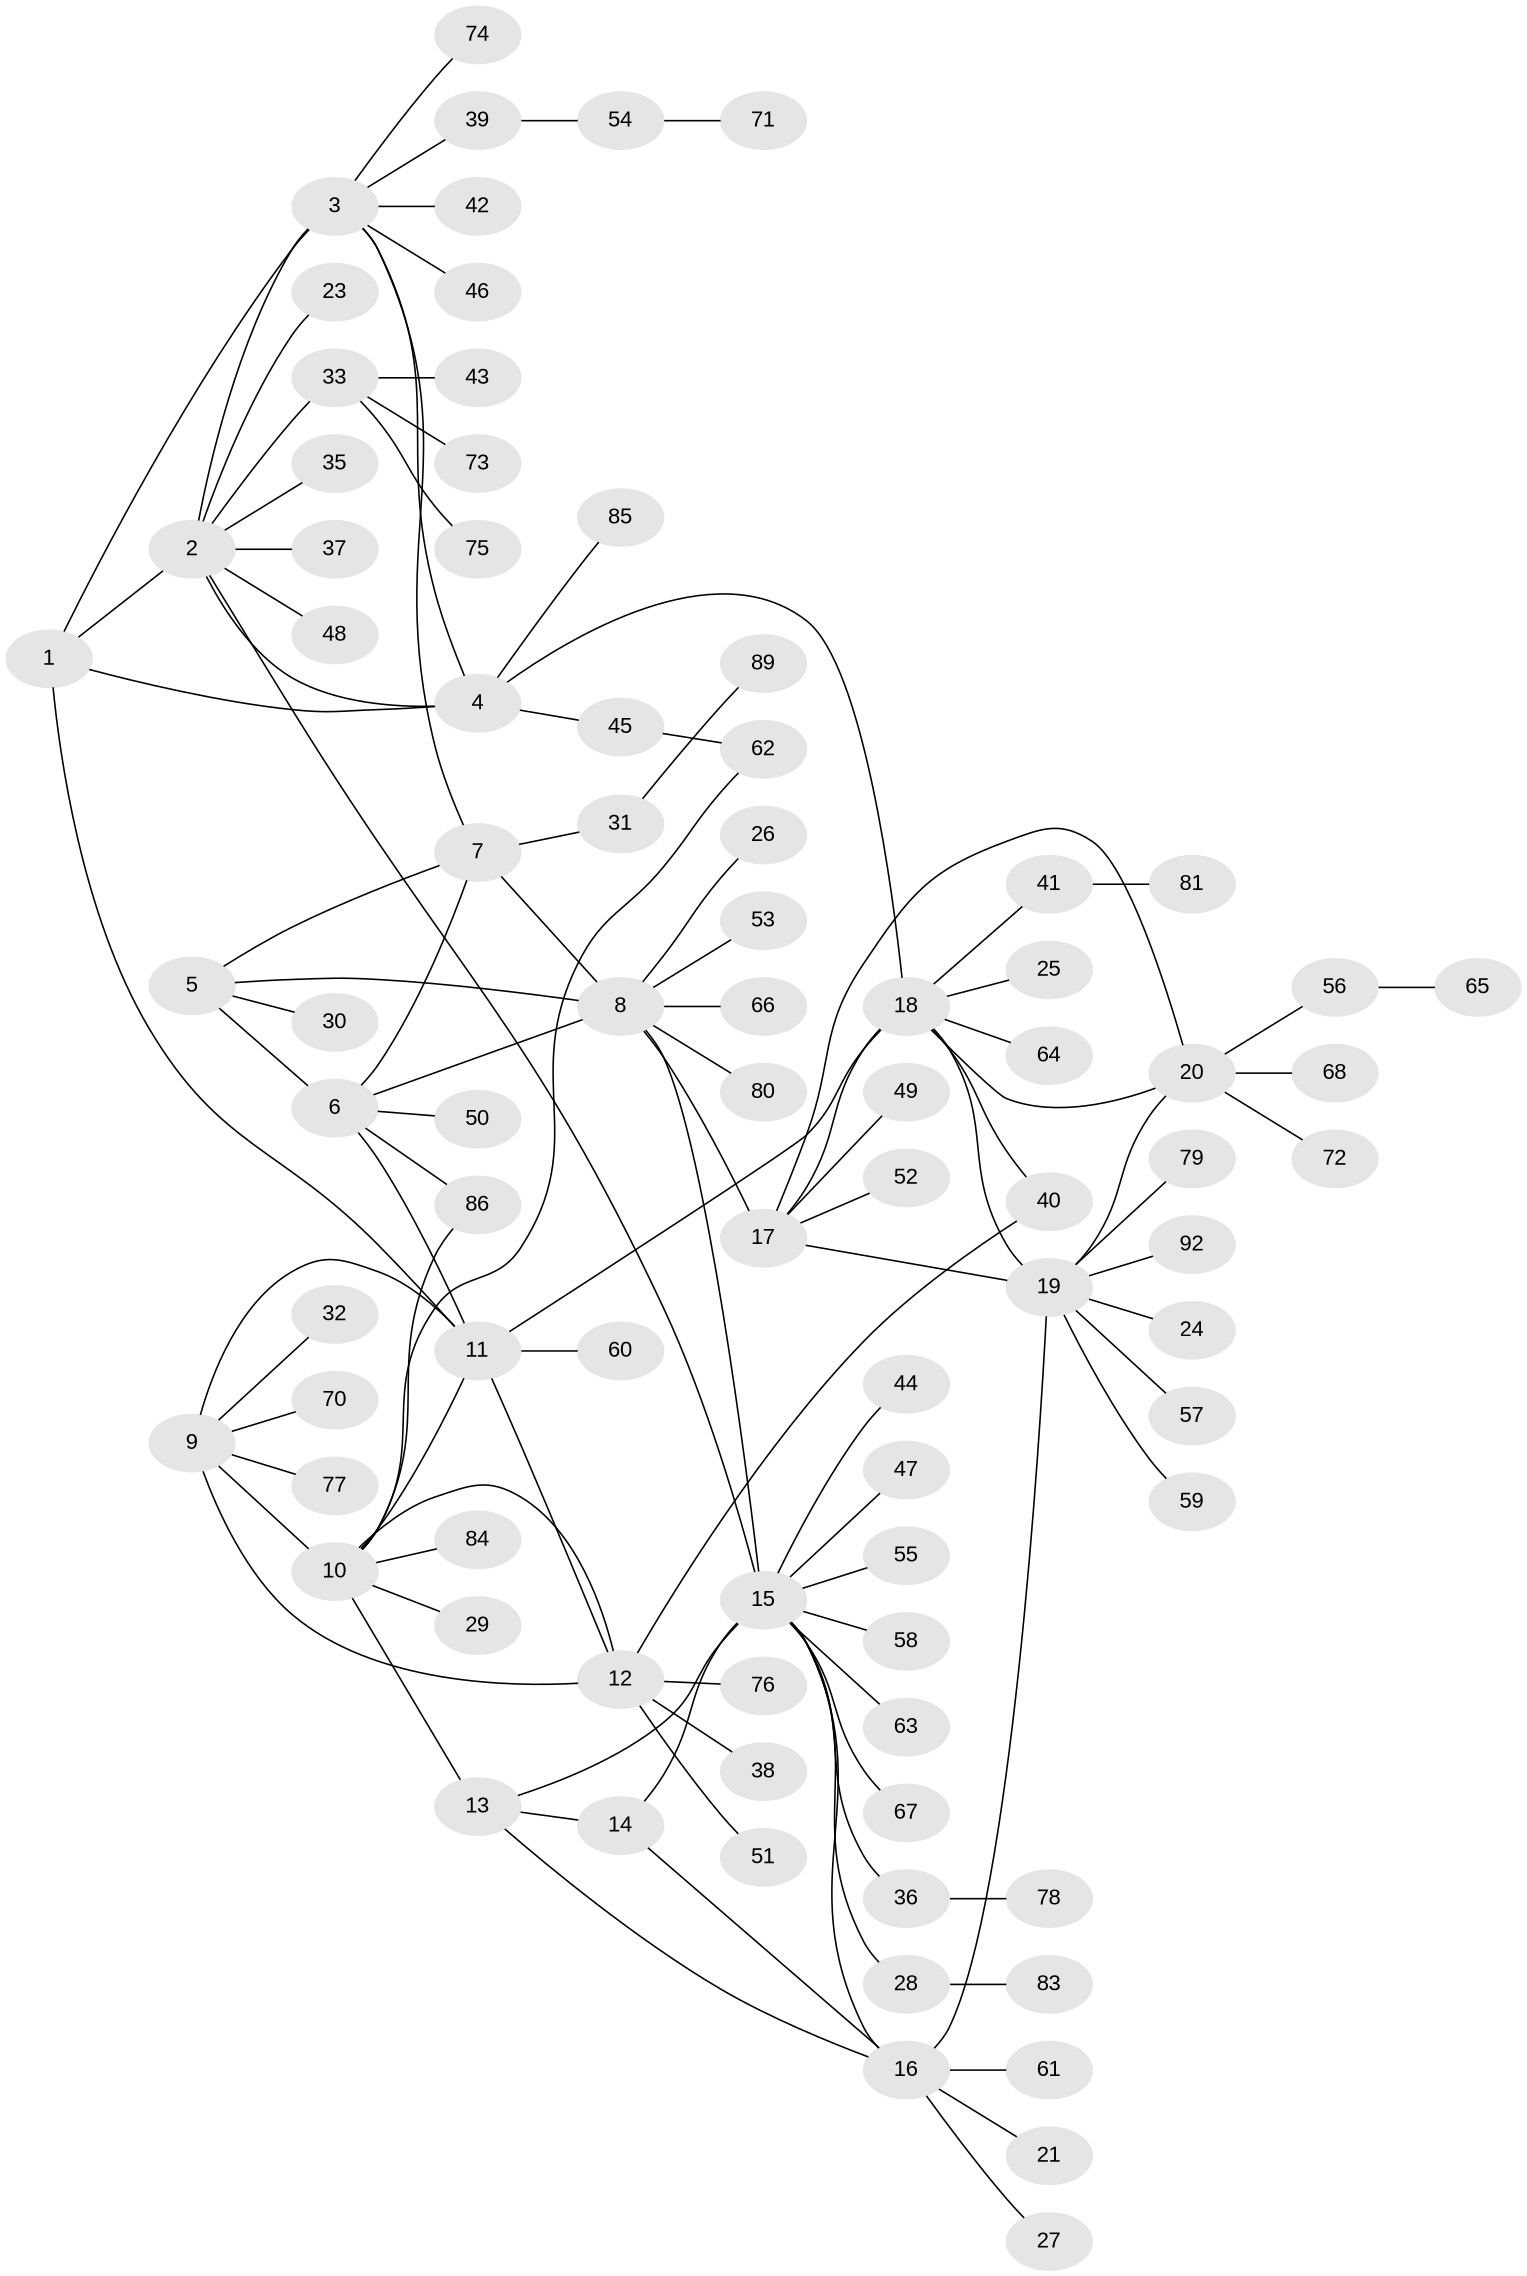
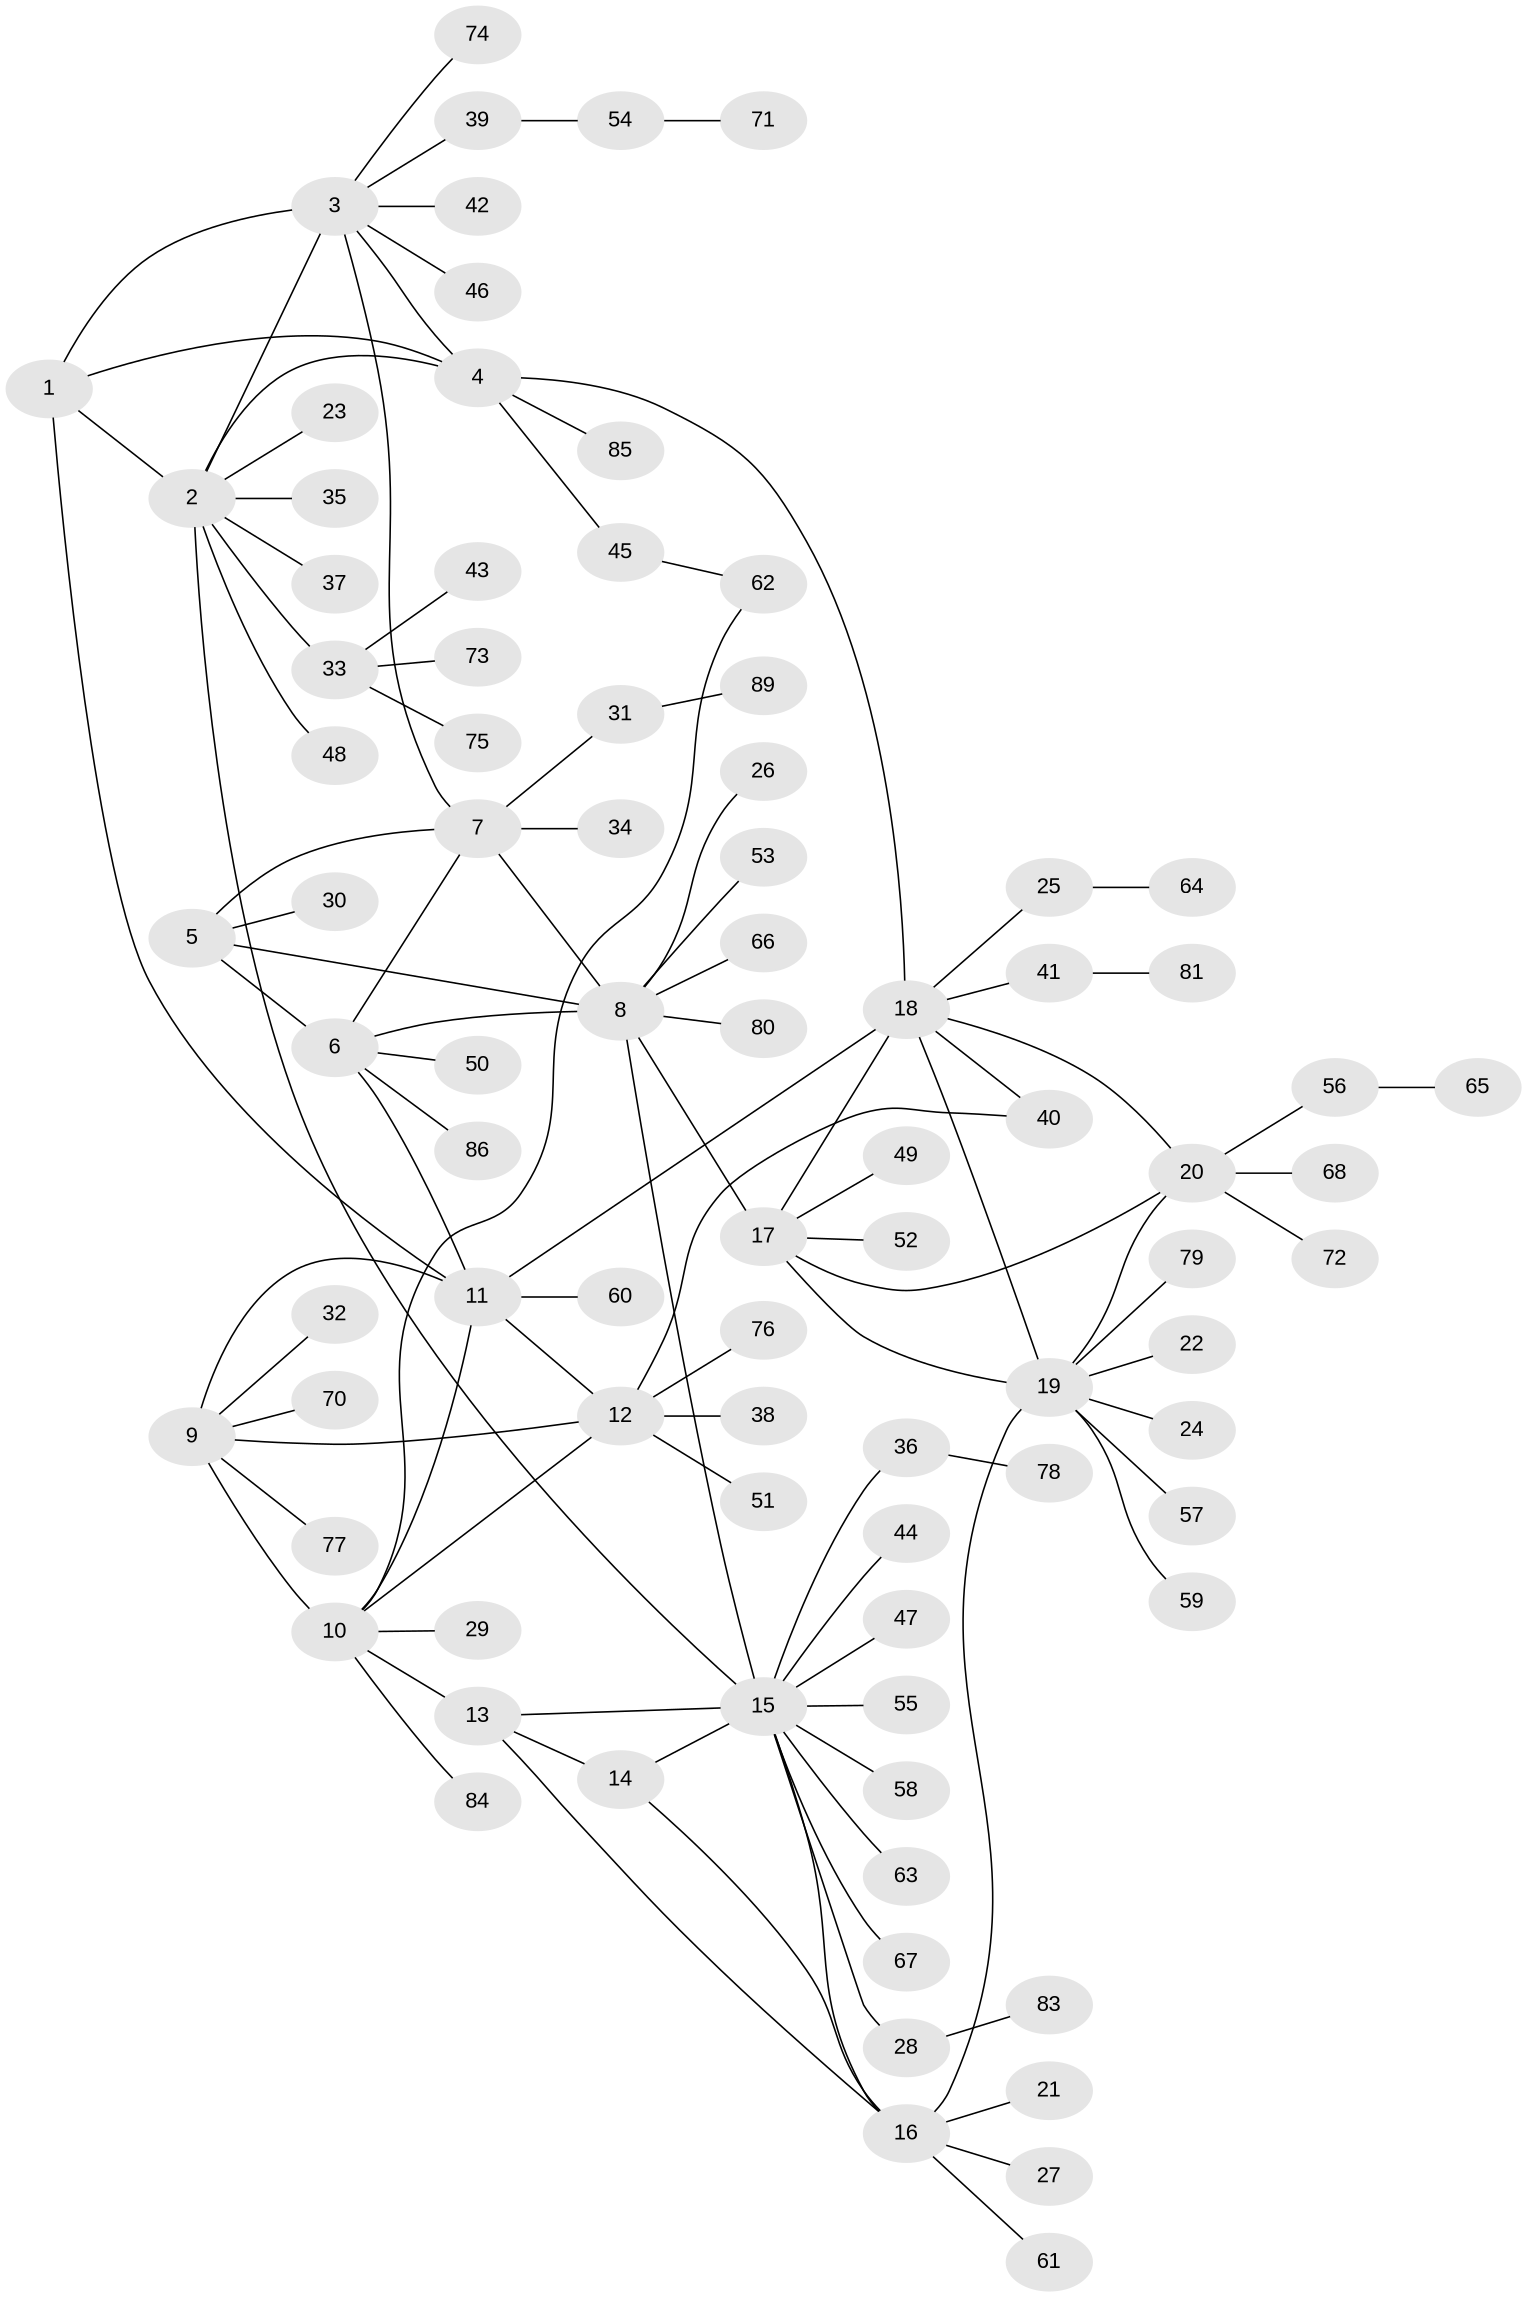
node "34": added
edge "18" -- "64": now "25" -- "64"
node "92": label "92" -> "22"
edge "86" -- "10": removed
